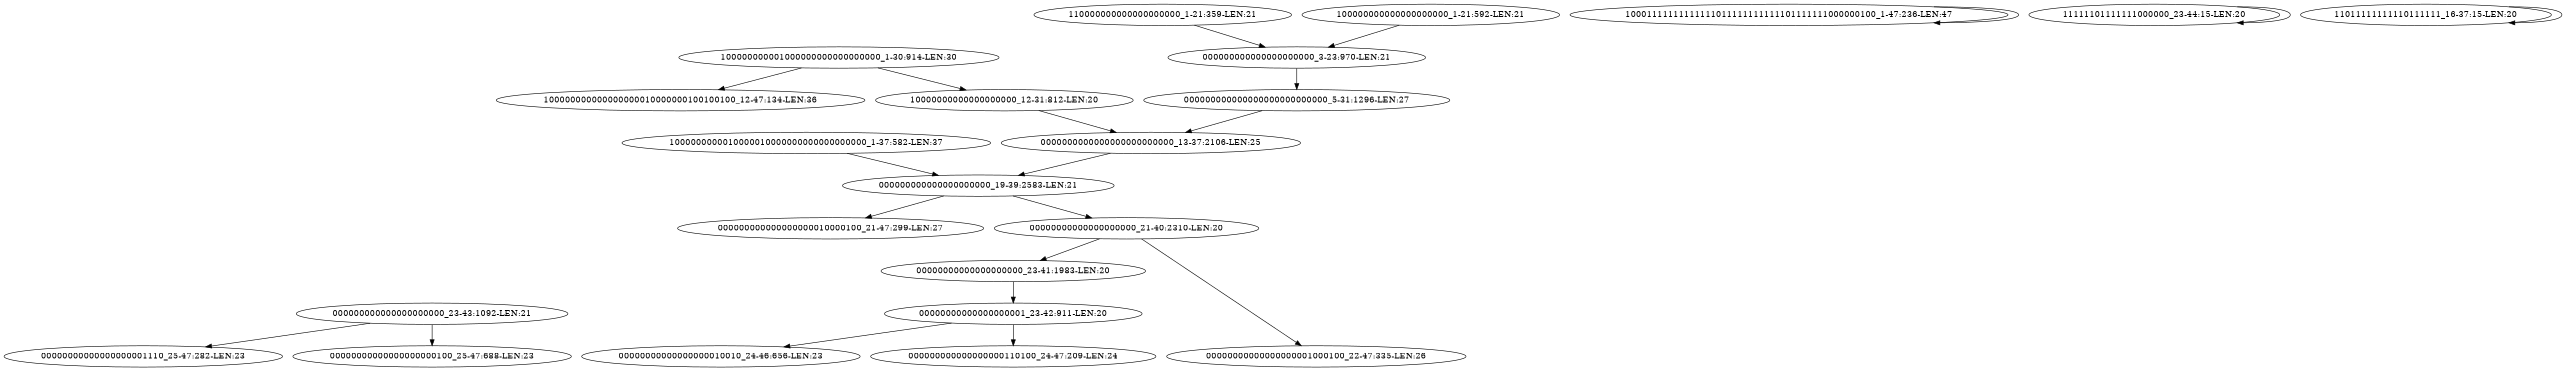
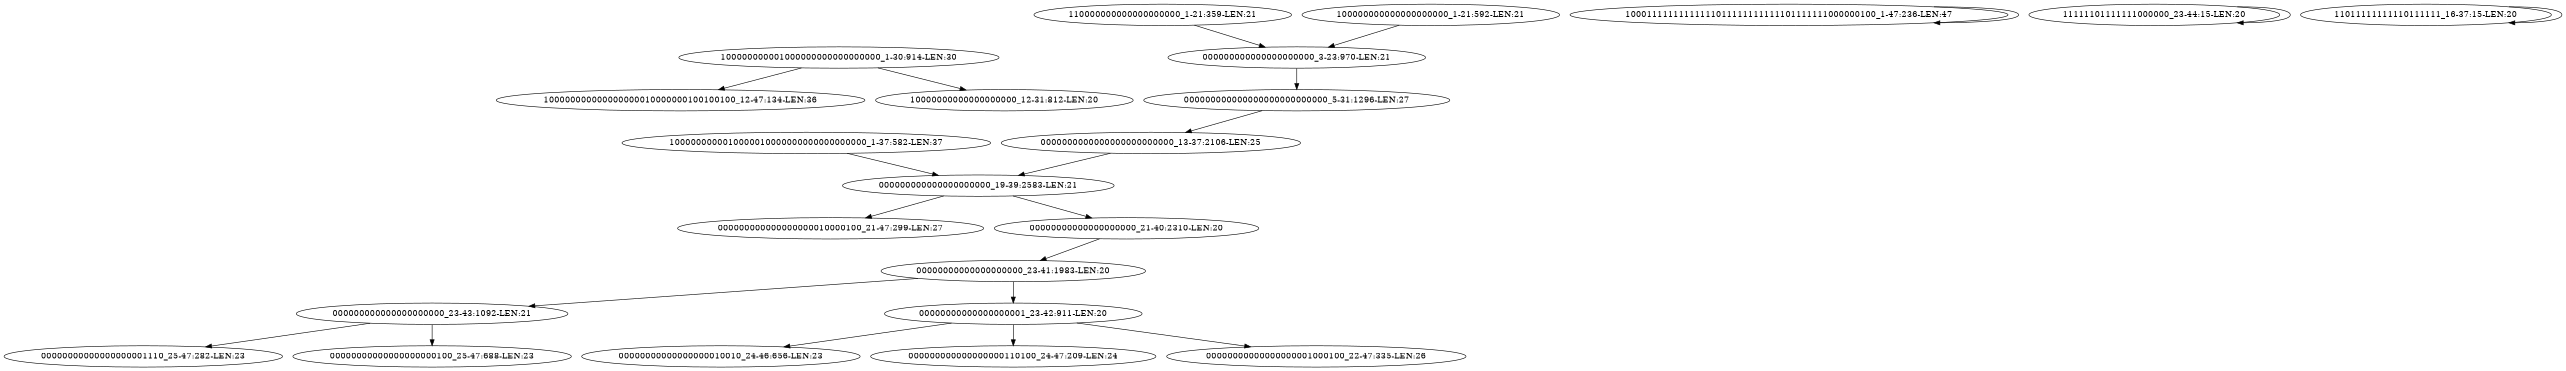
edge "10000000000000000000_12-31:812-LEN:20" -> "0000000000000000000000000_13-37:2106-LEN:25": removed
edge "00000000000000000000_21-40:2310-LEN:20" -> "00000000000000000001000100_22-47:335-LEN:26": now "00000000000000000001_23-42:911-LEN:20" -> "00000000000000000001000100_22-47:335-LEN:26"
edge "00000000000000000000_23-41:1983-LEN:20" -> "000000000000000000000_23-43:1092-LEN:21": added
